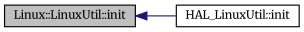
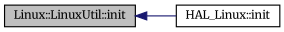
node "HAL_LinuxUtil::init": label "HAL_LinuxUtil::init" -> "HAL_Linux::init"
